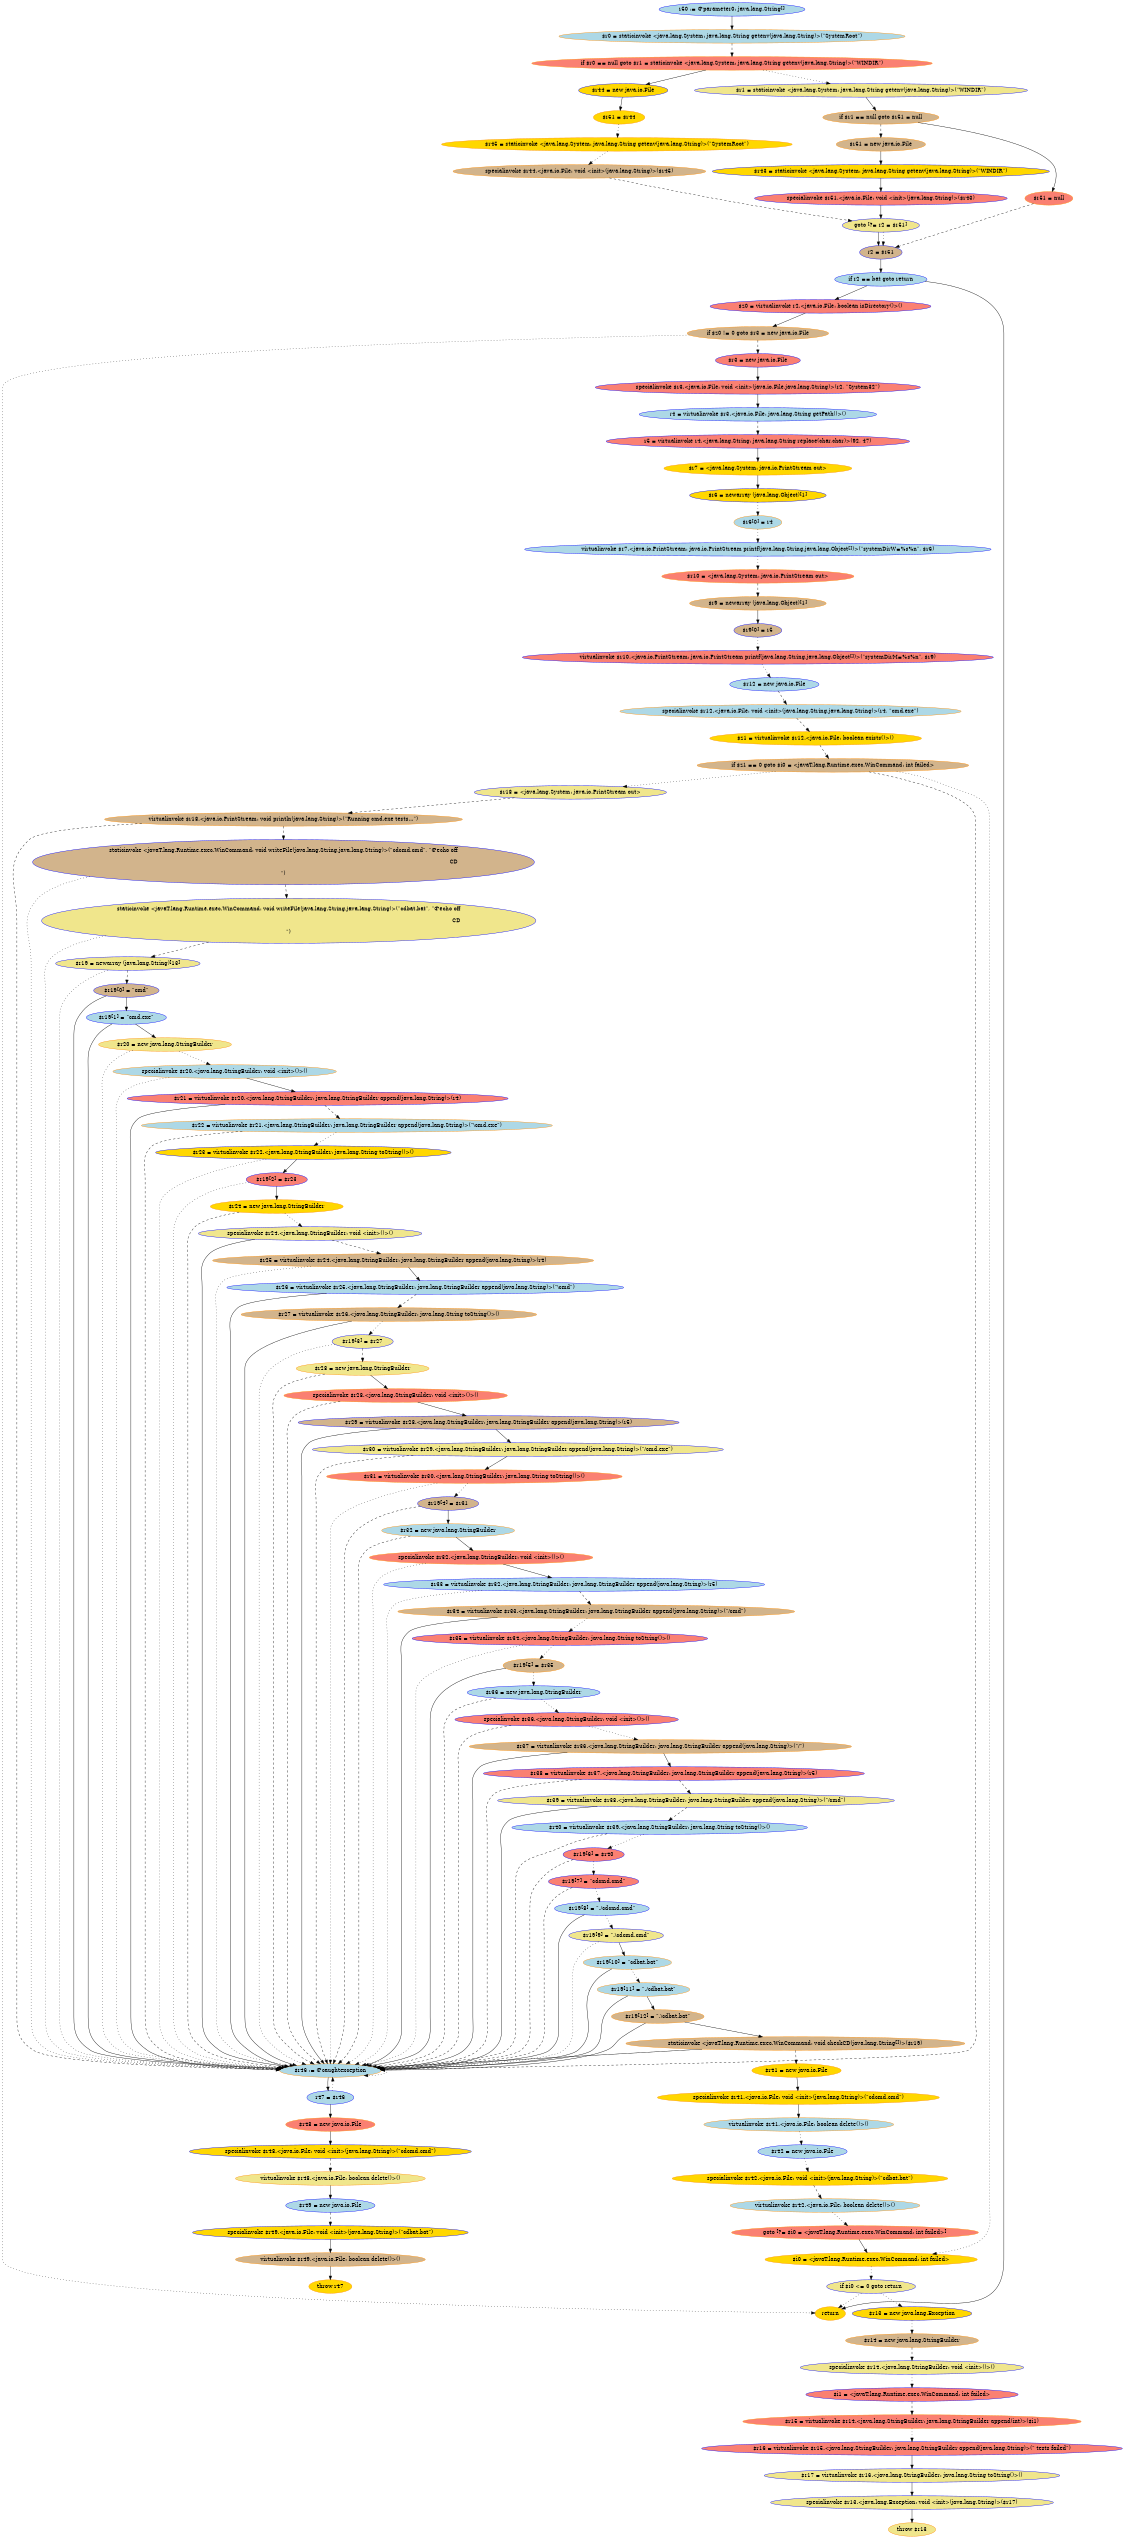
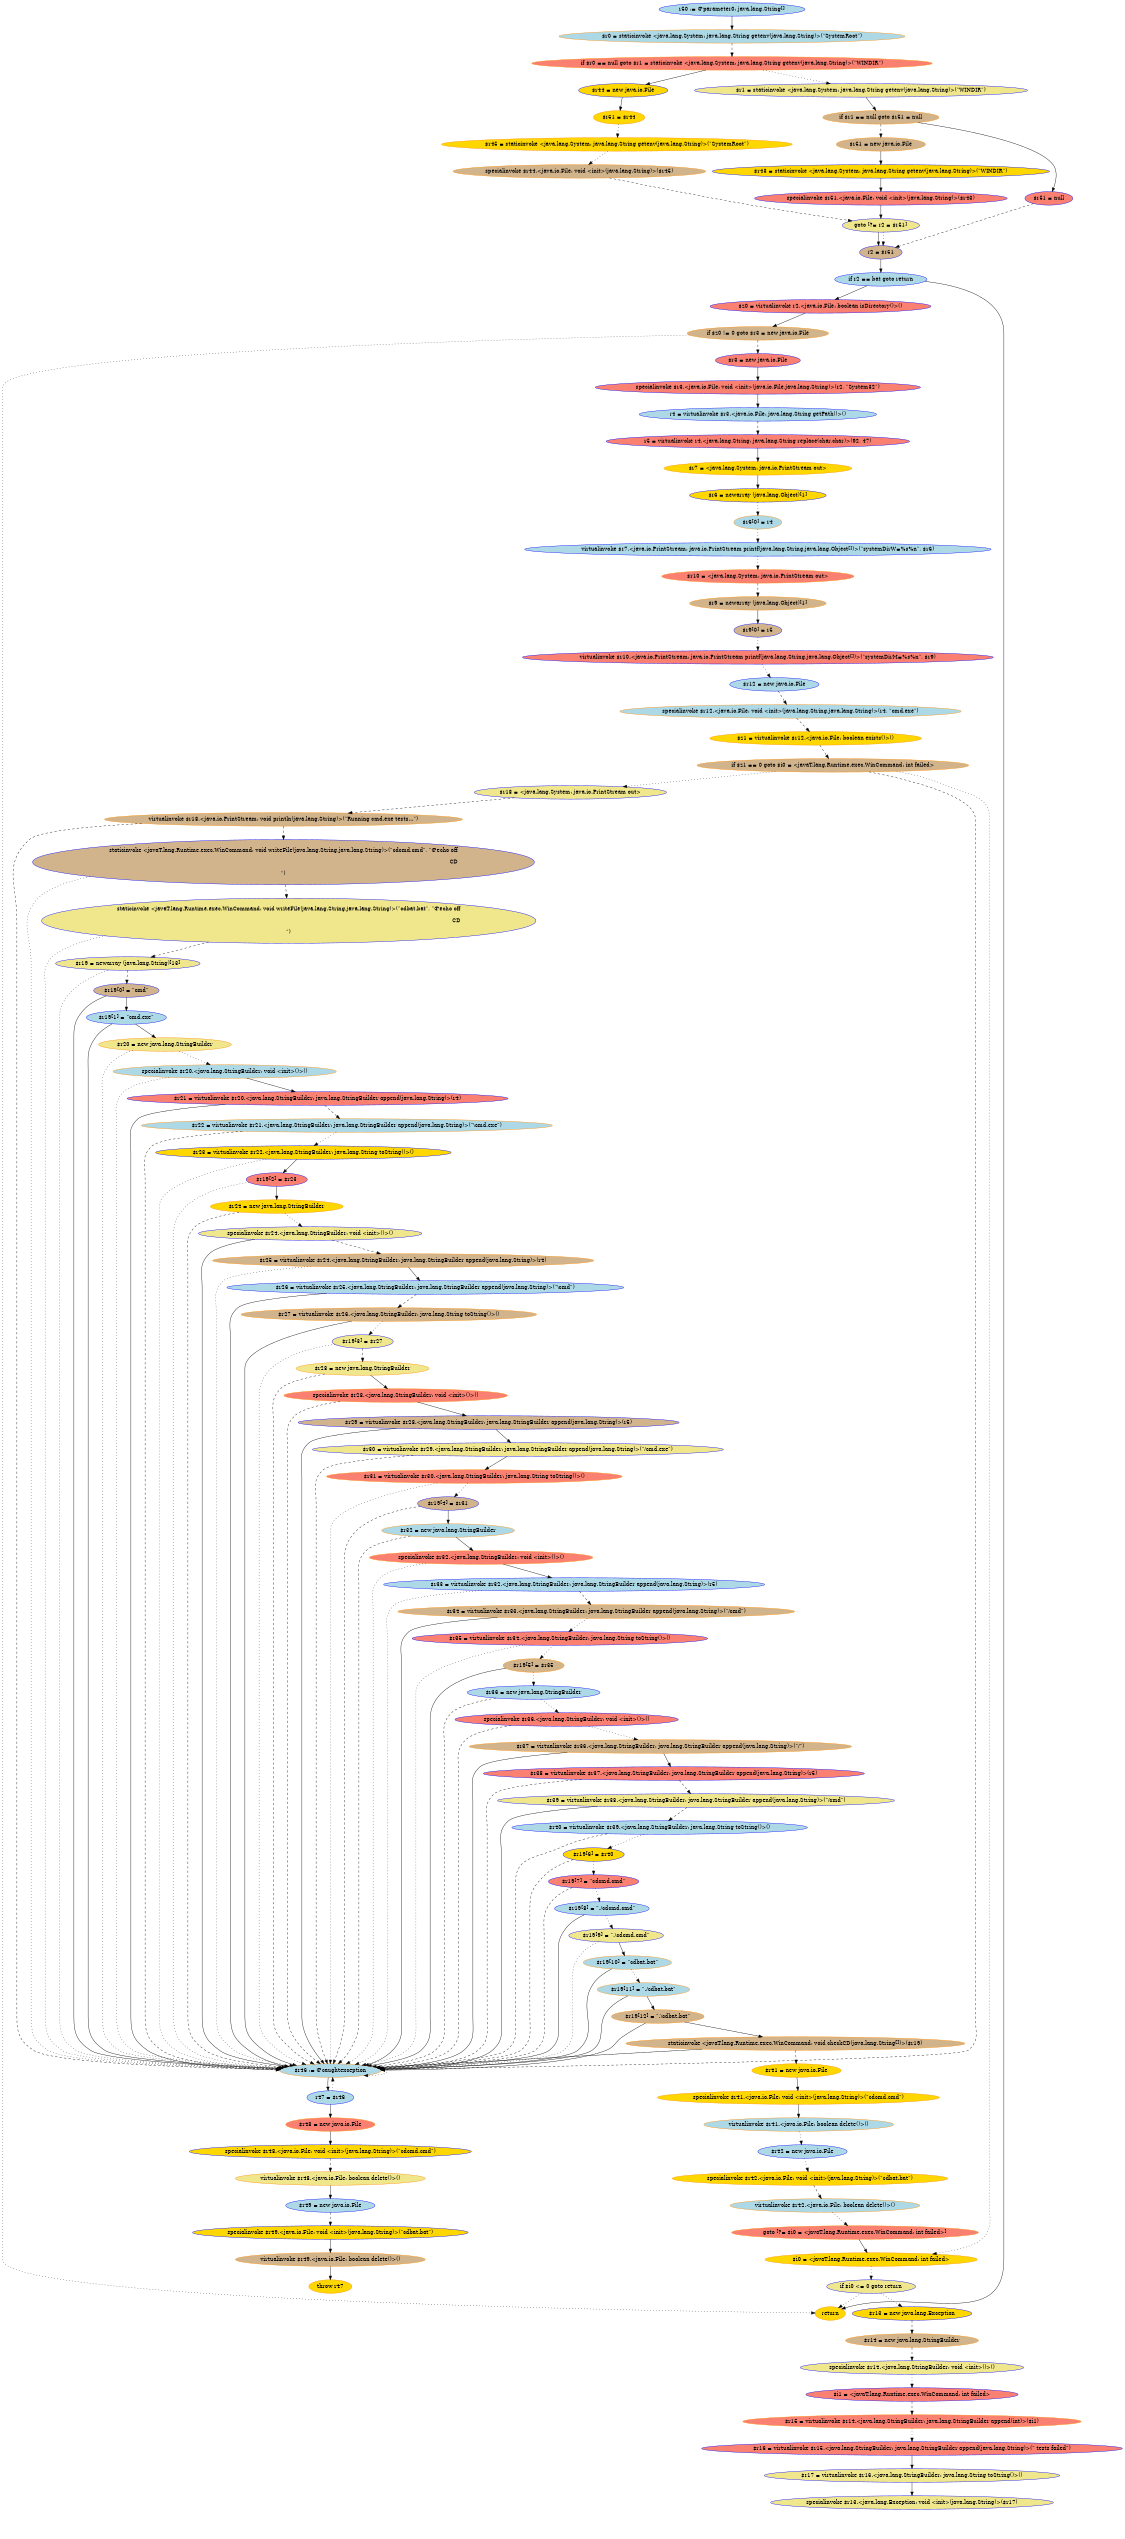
node "$r51 = null": color darkorange -> blue
node "$r19[6] = $r40": fillcolor salmon -> gold
edge "$r13 = new java.lang.Exception" -> "$r14 = new java.lang.StringBuilder": style dotted -> dashed
node "throw $r13": removed
